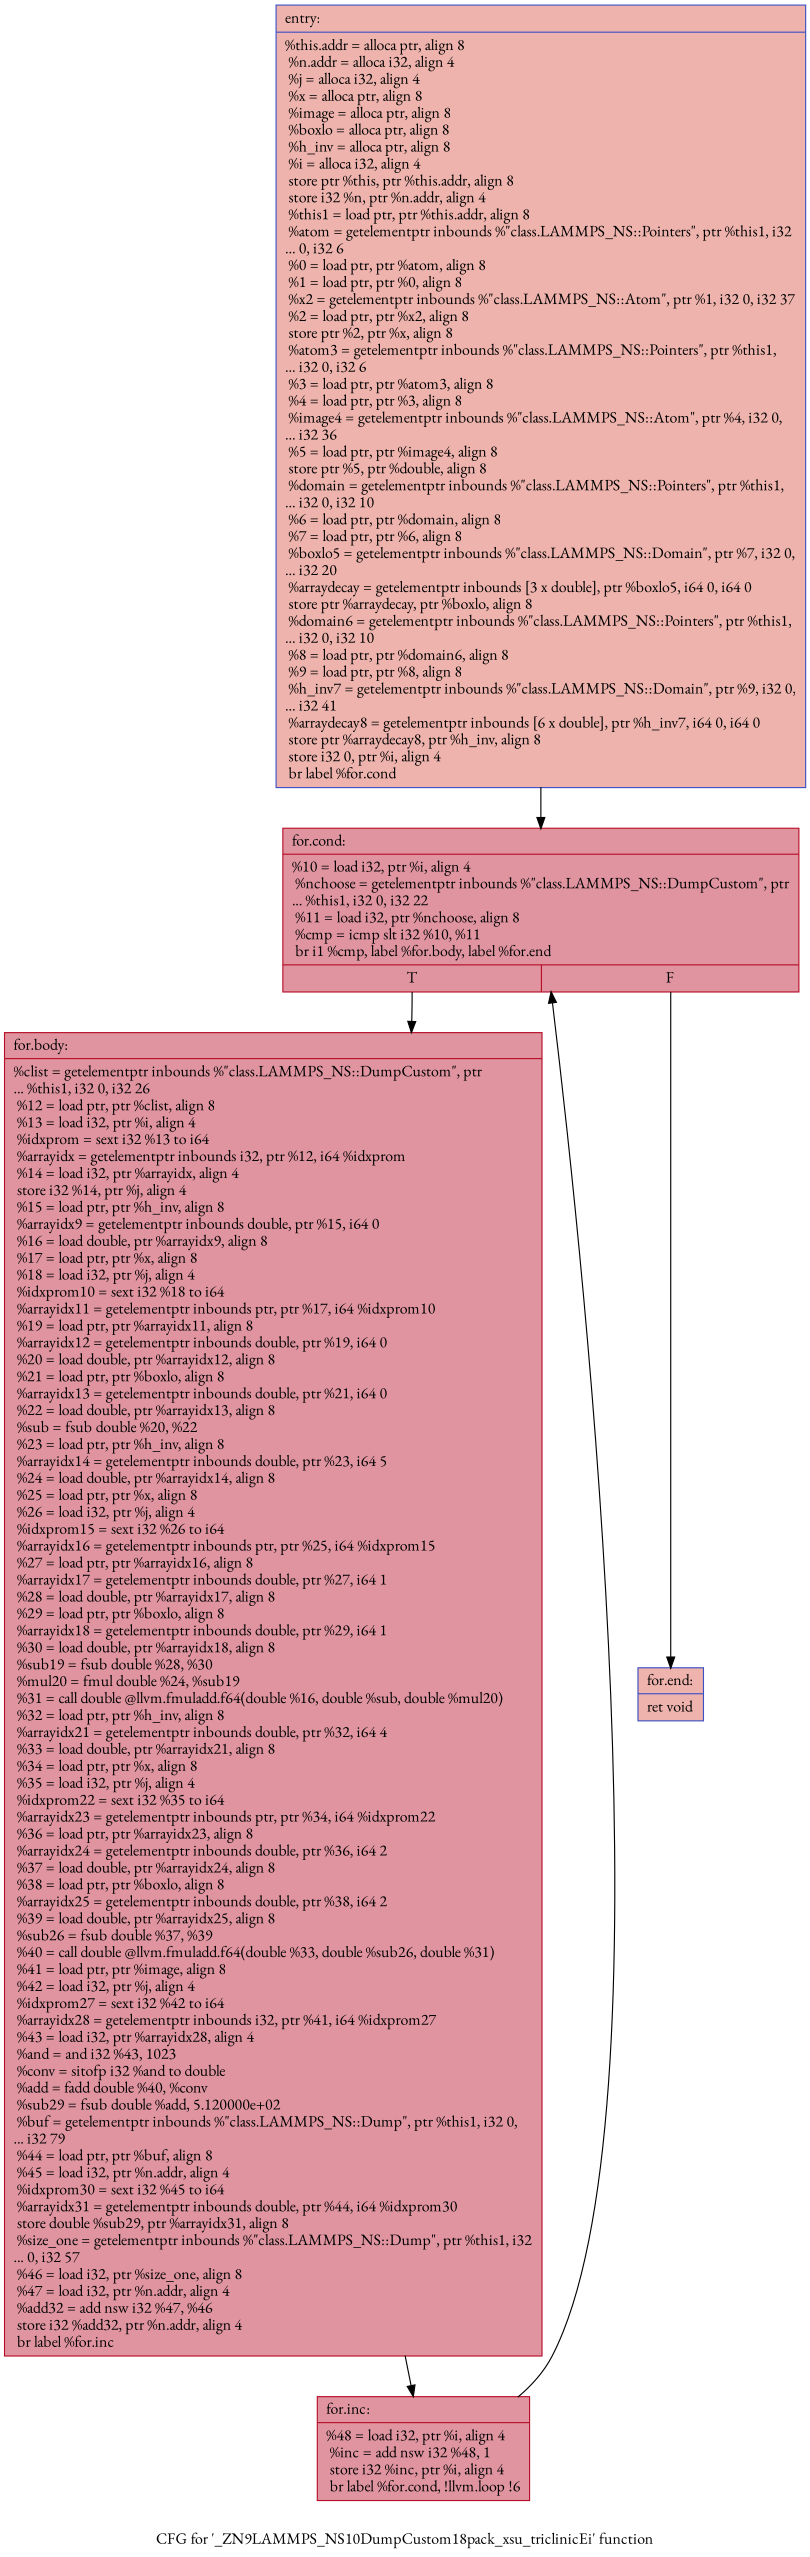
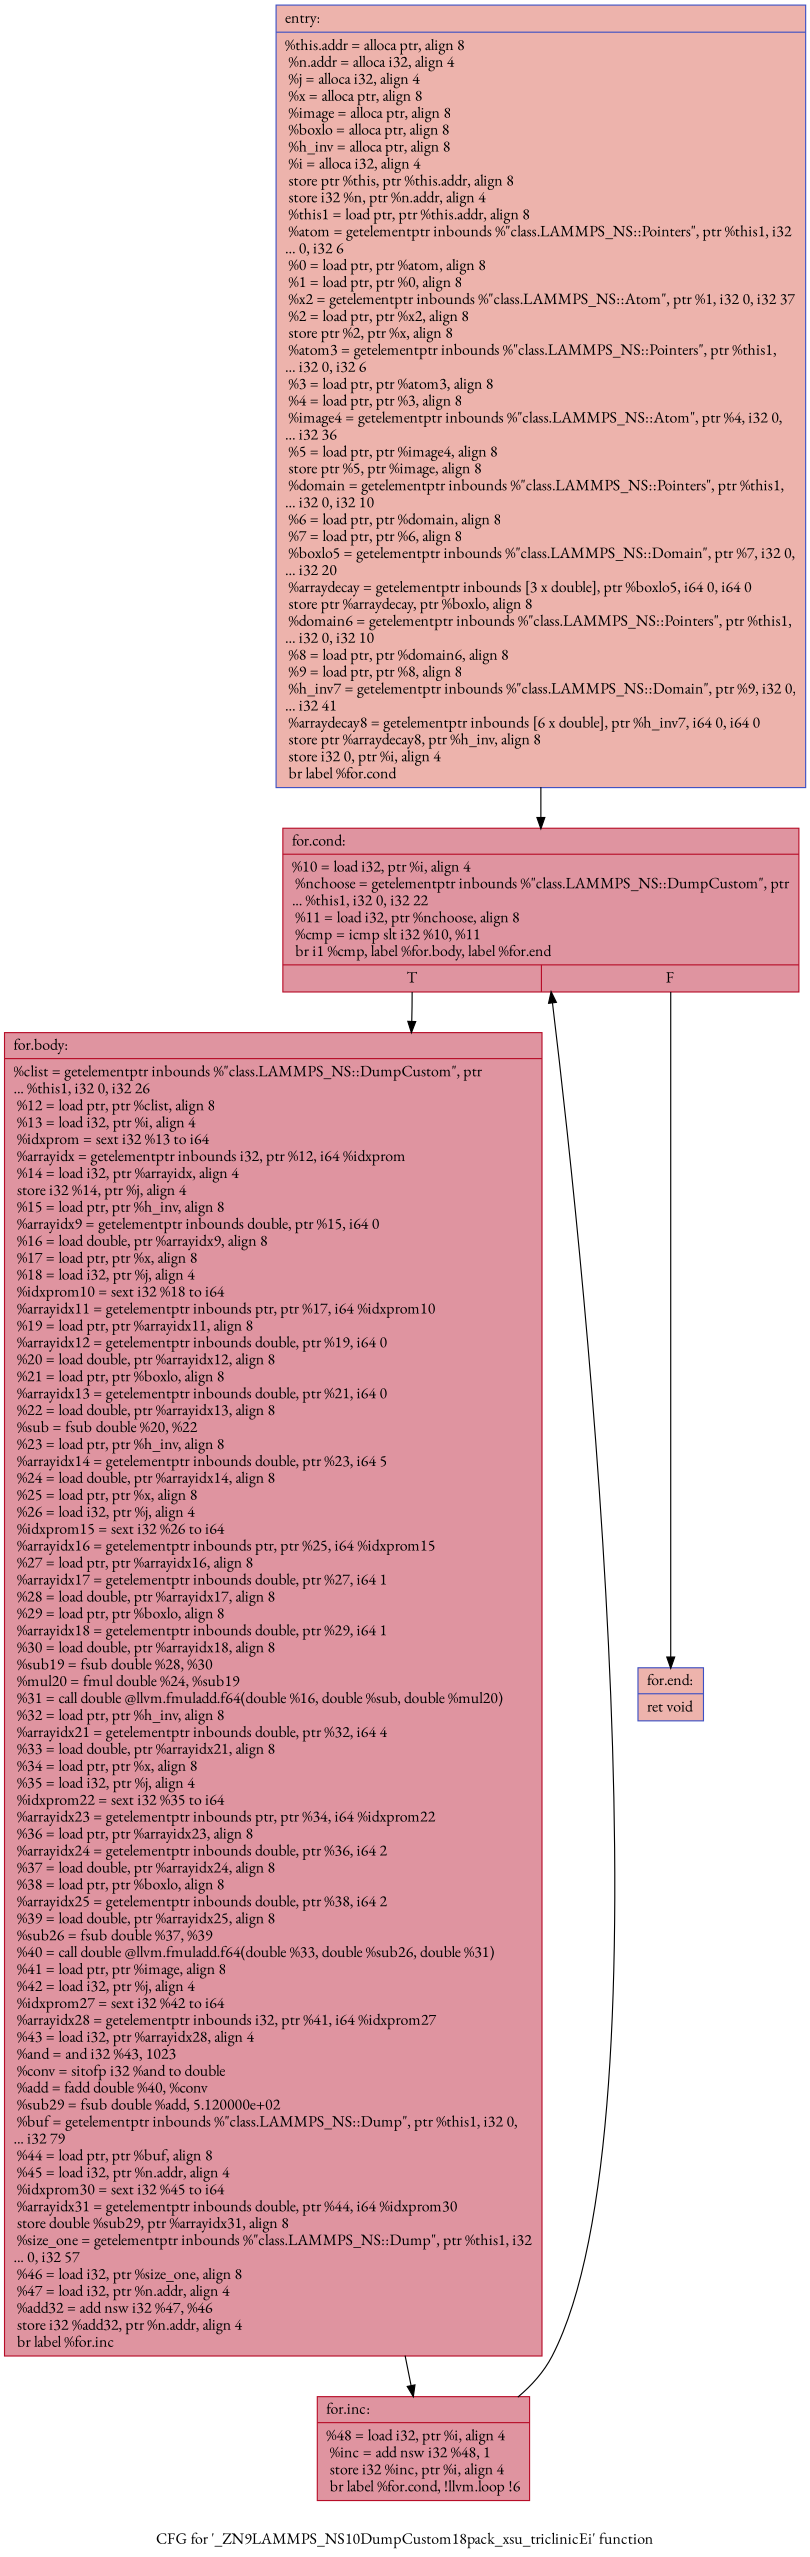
node "entry:": text "store ptr %5, ptr %double, align 8" -> "store ptr %5, ptr %image, align 8"
